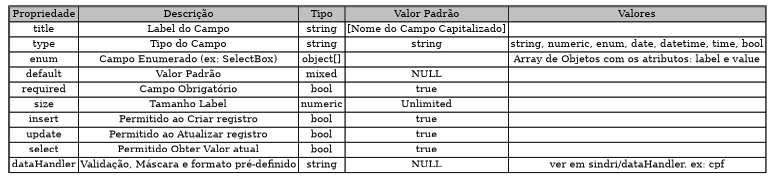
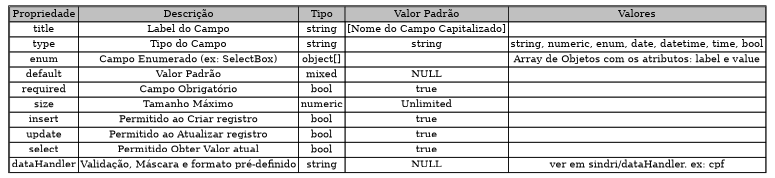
node "Propriedade": text "Tamanho Label" -> "Tamanho Máximo"
